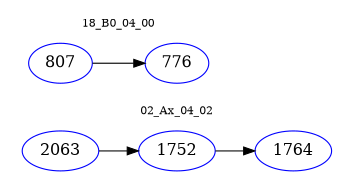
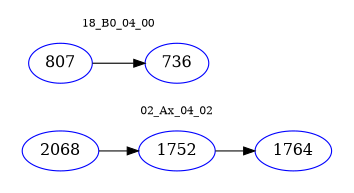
node "776": label "776" -> "736"
node "2063": label "2063" -> "2068"
